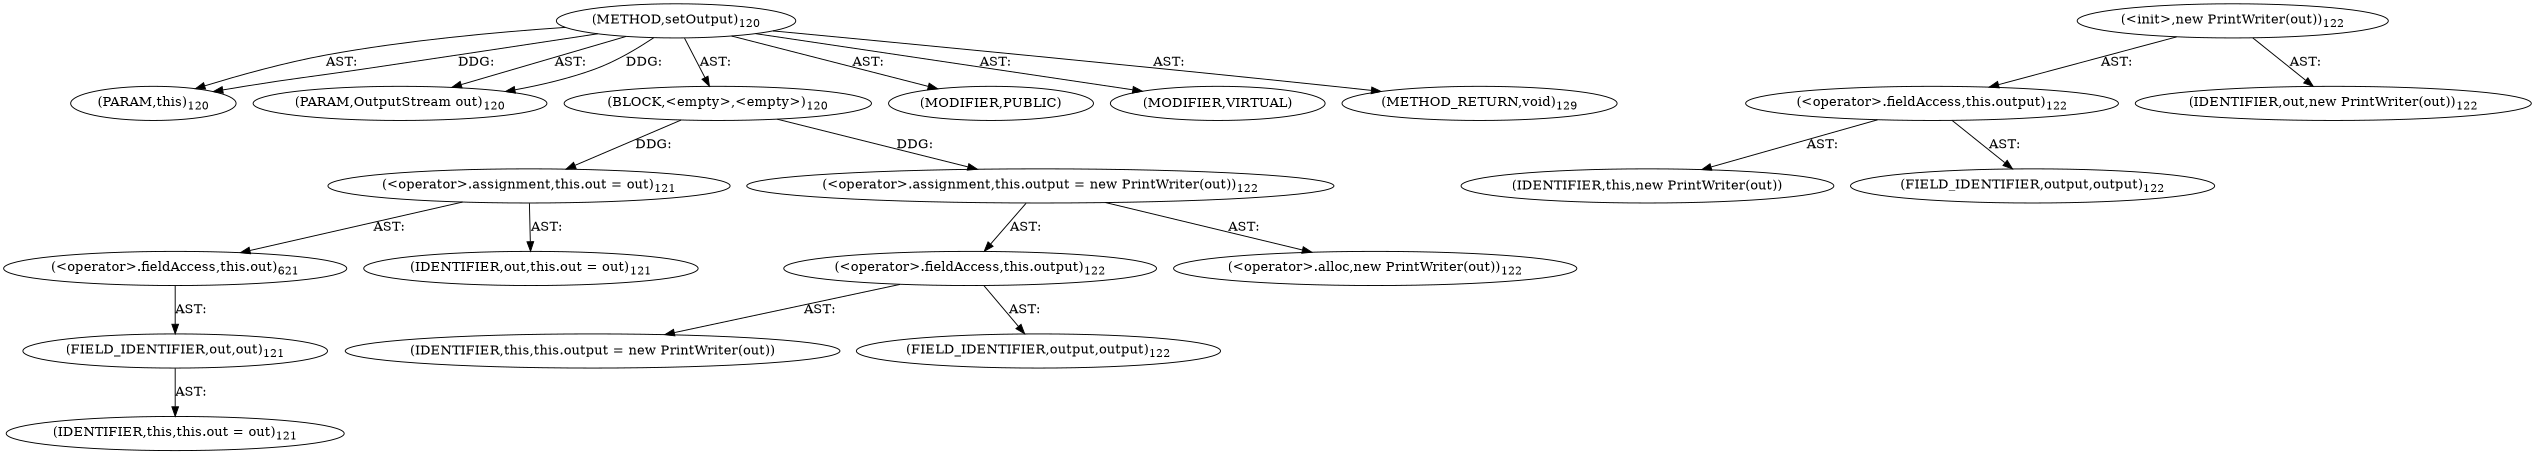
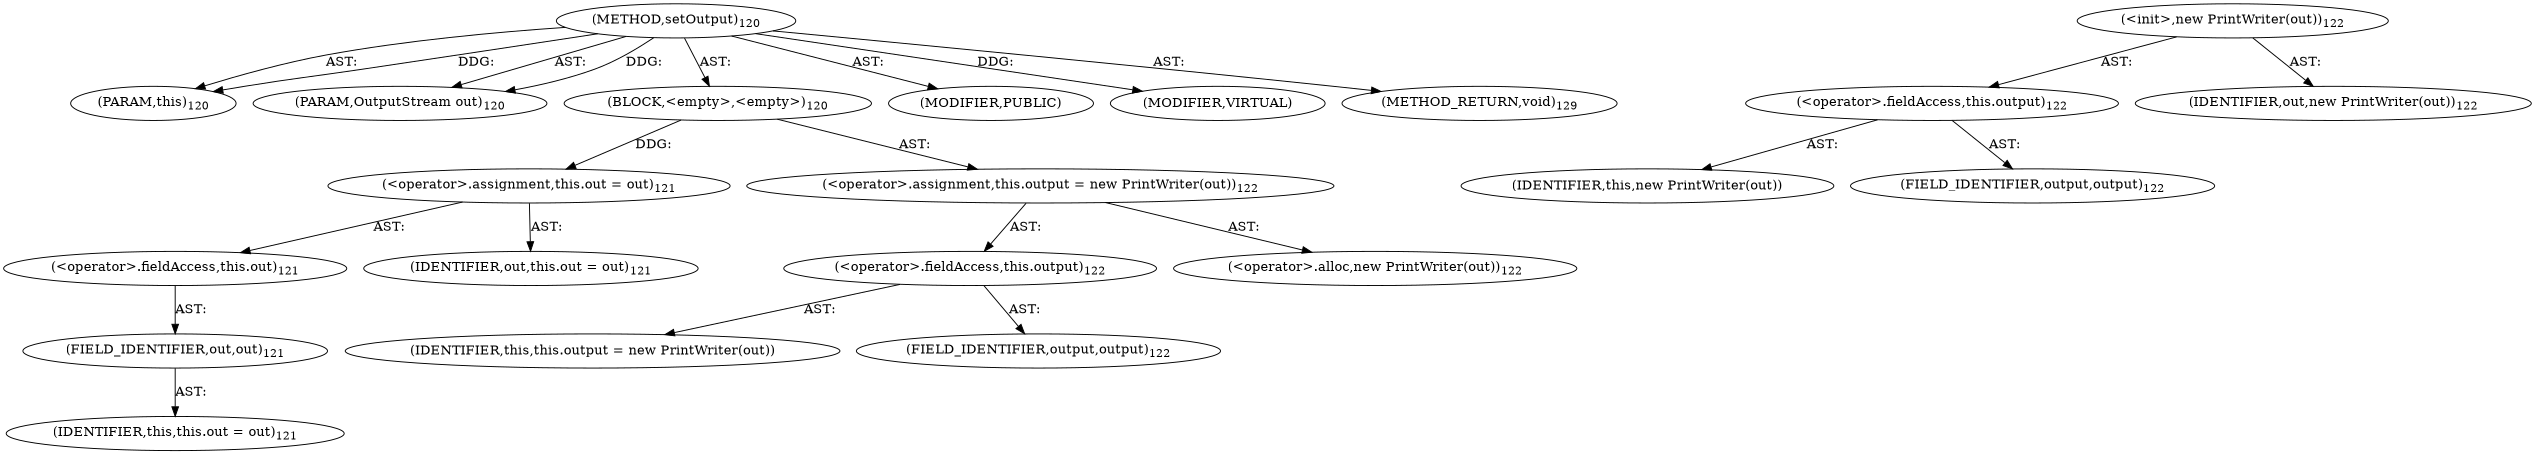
edge "(METHOD,setOutput)" -> "(MODIFIER,VIRTUAL)": label "AST: " -> "DDG: "
edge "(BLOCK,<empty>,<empty>)" -> "(<operator>.assignment,this.output = new PrintWriter(out))": label "DDG: " -> "AST: "
node "(<operator>.fieldAccess,this.out)": text "621" -> "121"
